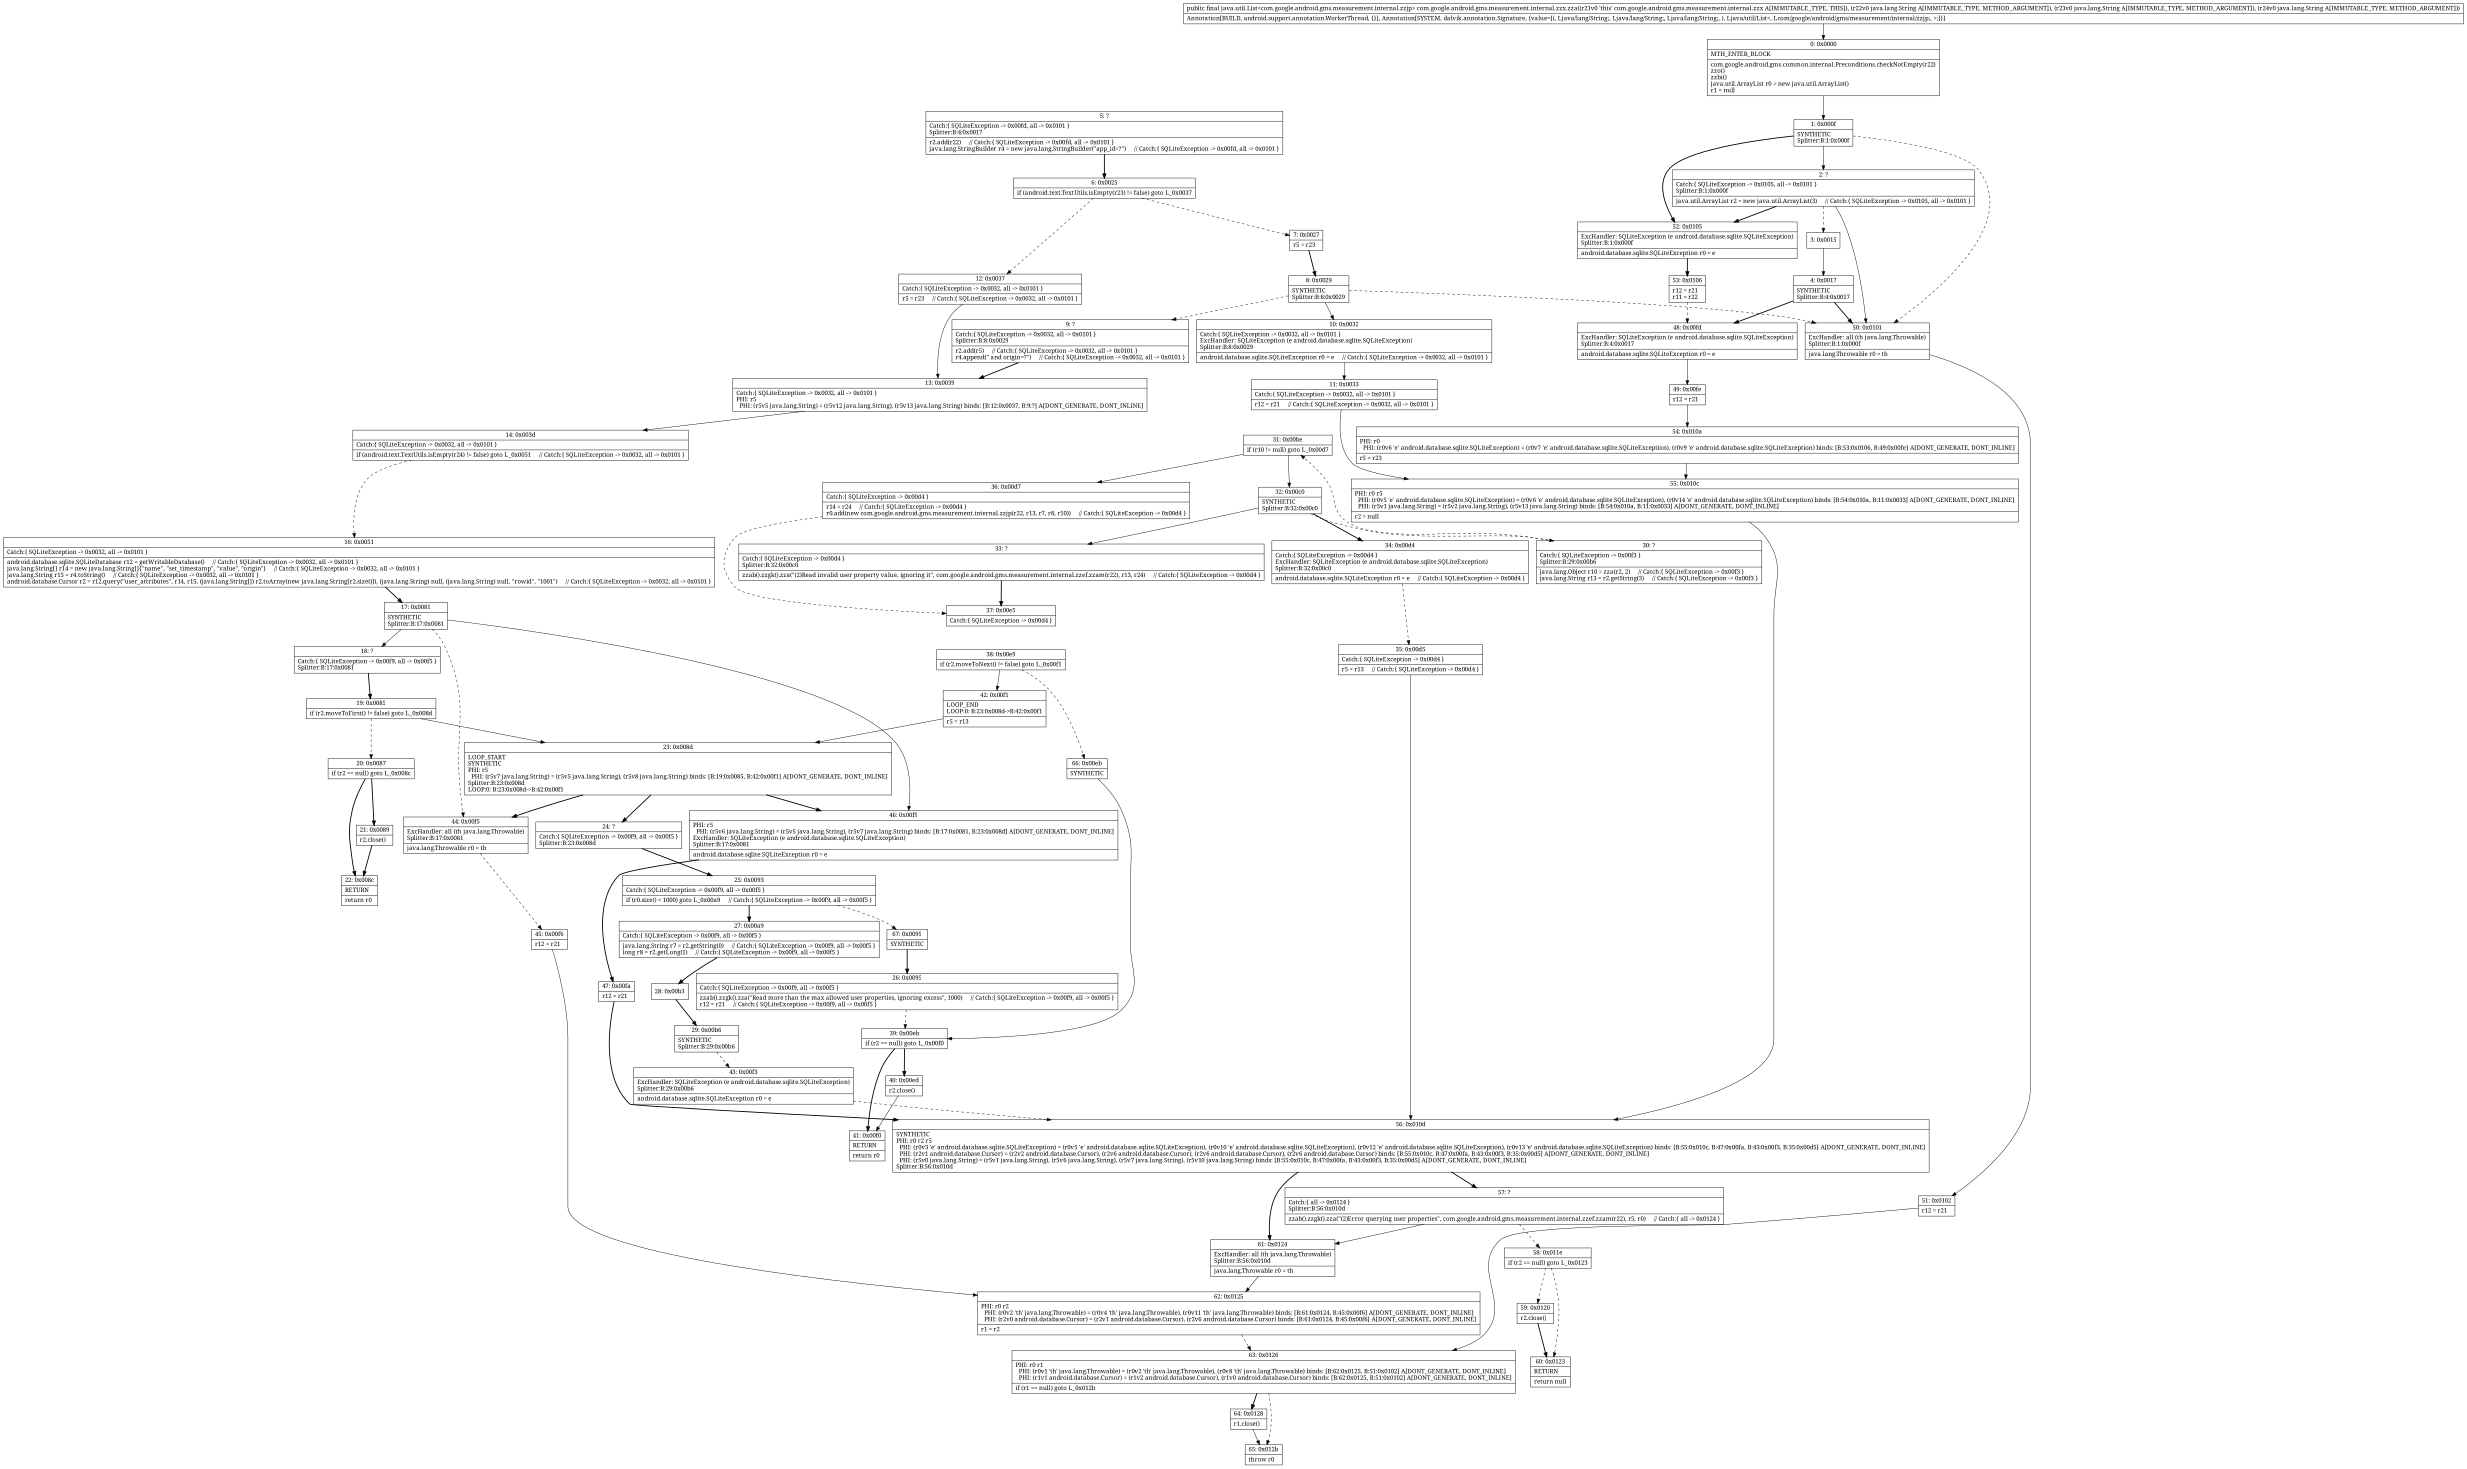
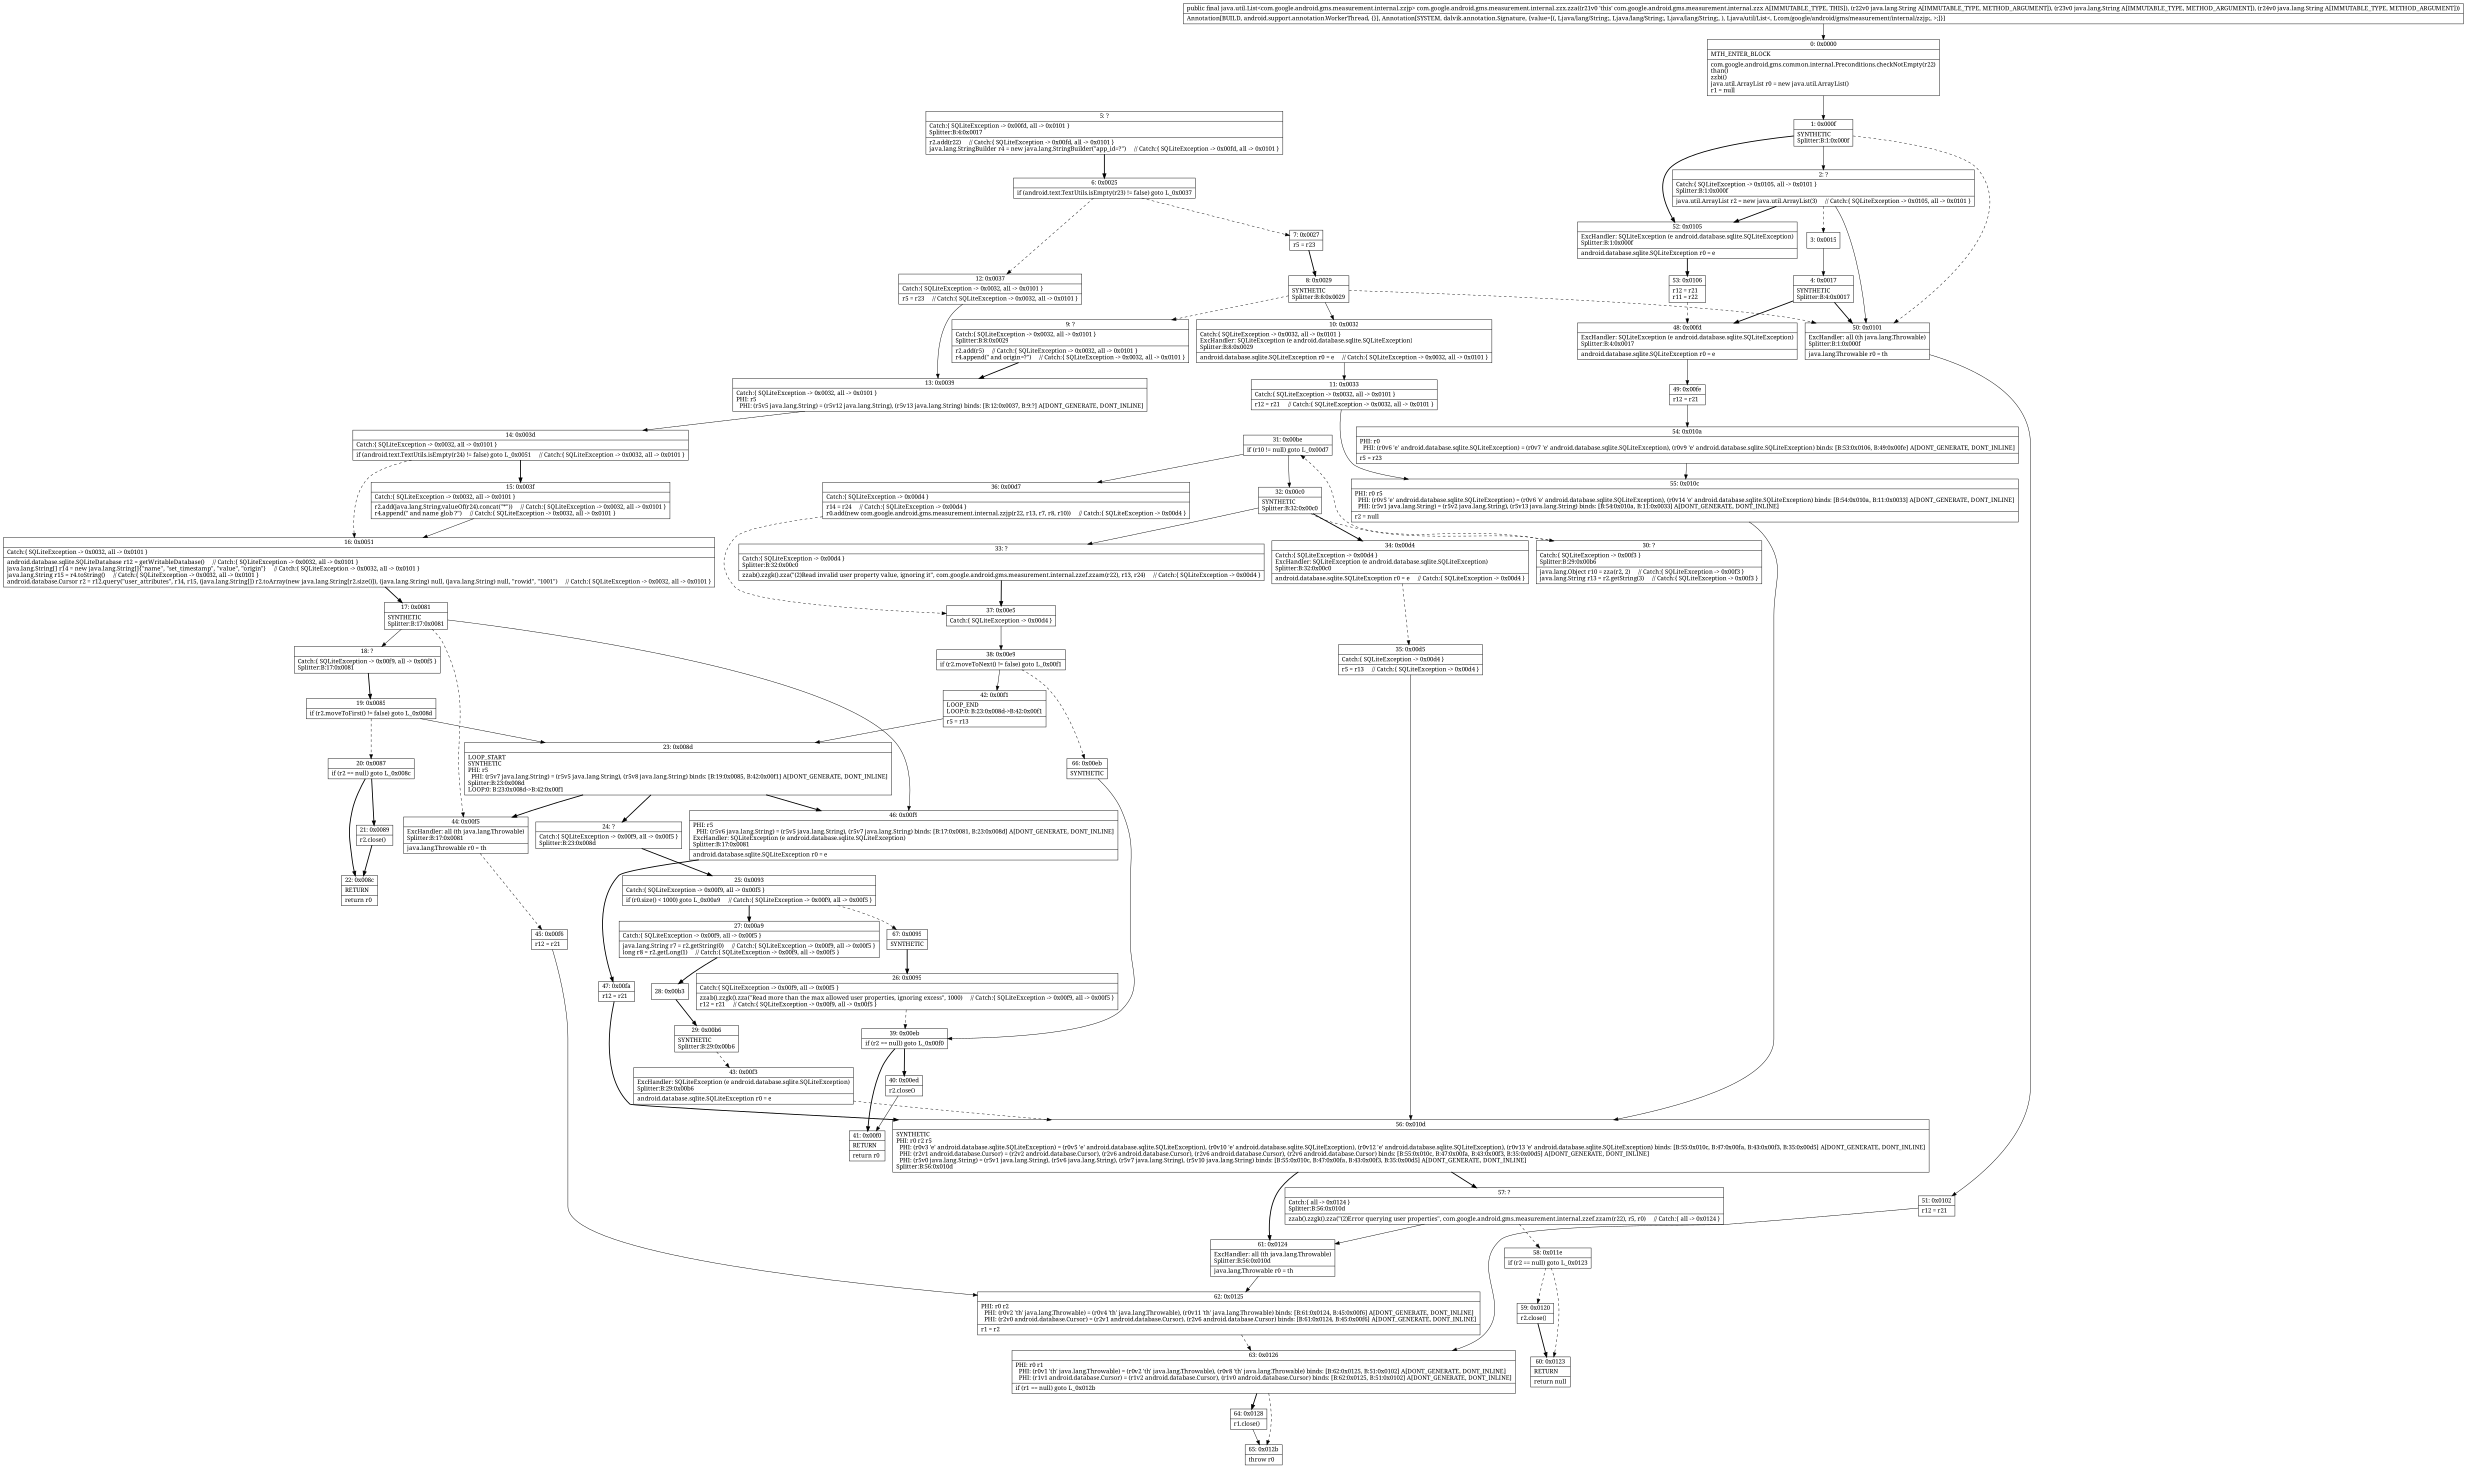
node "0: 0x0000": text "zzo()" -> "than()"
node "15: 0x003f": added
edge "37: 0x00e5" -> "38: 0x00e9": added
